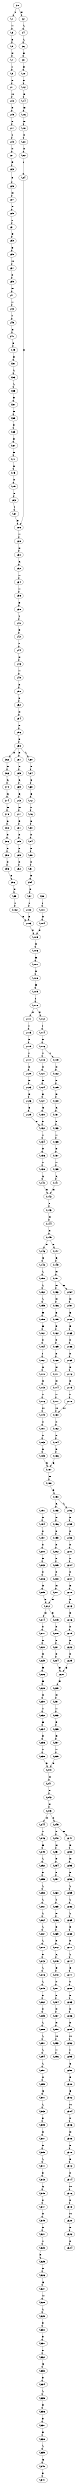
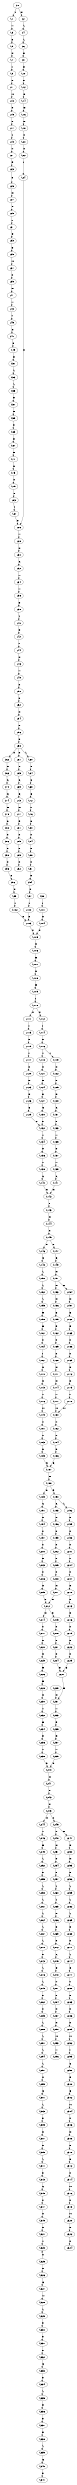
node "S189": added
edge "S227" -> "S229": now "S227" -> "S231"
edge "S257" -> "S260": added, label "S"
edge "S323" -> "S325": reversed
